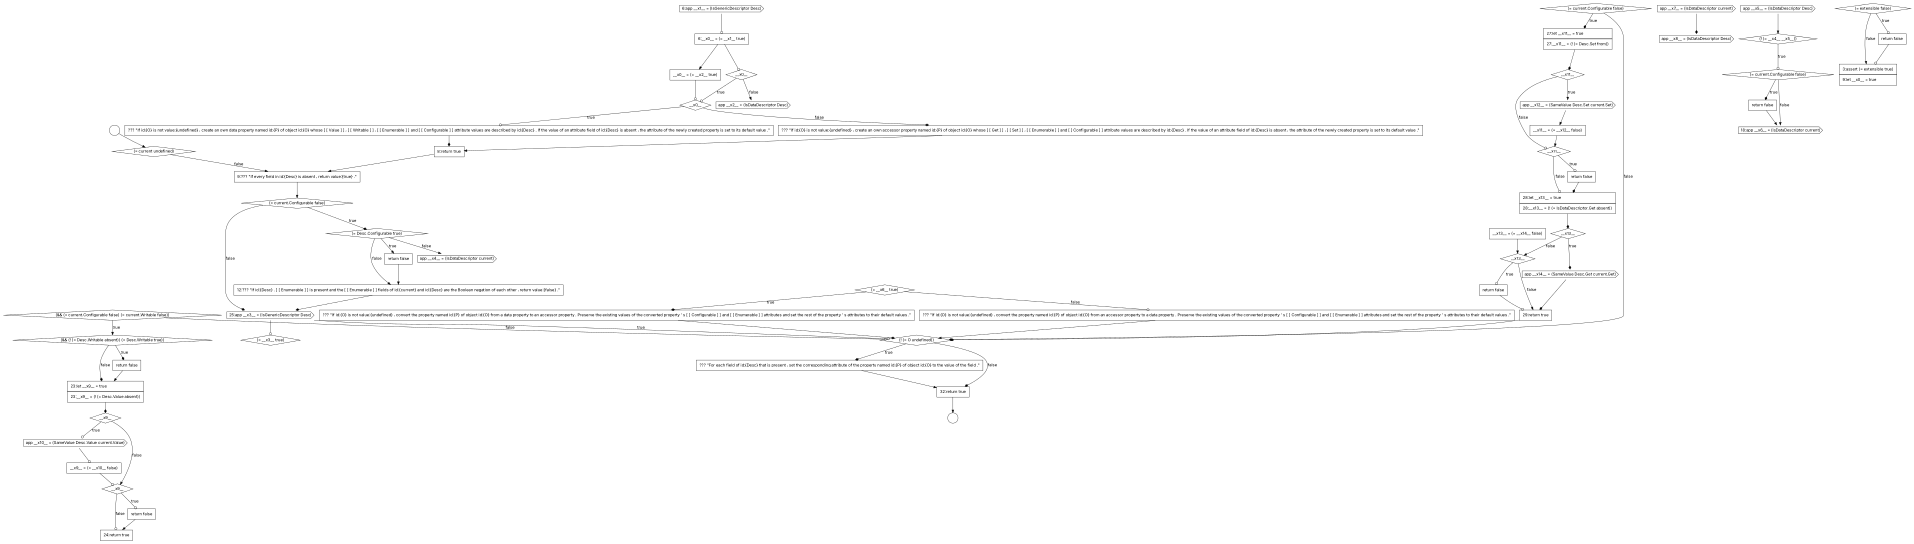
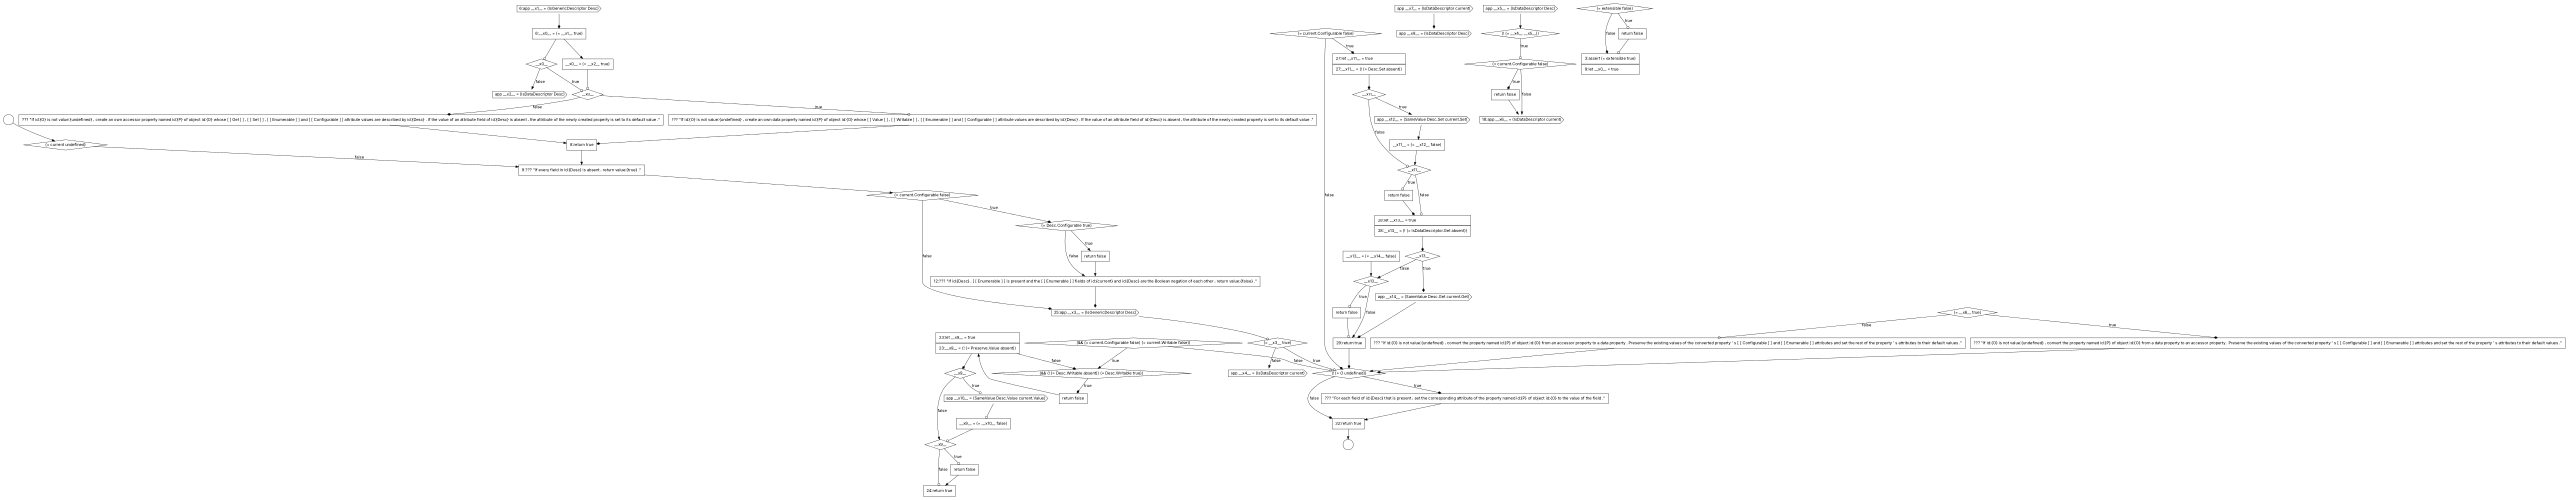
edge "6:app __x1__ = (IsGenericDescriptor Desc)" -> "6:__x0__ = (= __x1__ true)": arrowhead odot -> diamond
edge "(= extensible false)" -> "3:assert (= extensible true)": arrowhead normal -> diamond
node "27:let __x11__ = true": text "27:__x11__ = (! (= Desc.Set from))" -> "27:__x11__ = (! (= Desc.Set absent))"
edge "(= Desc.Configurable true)" -> "app __x4__ = (IsDataDescriptor current)": now "(= __x3__ true)" -> "app __x4__ = (IsDataDescriptor current)"
edge "25:app __x3__ = (IsGenericDescriptor Desc)" -> "(! (= O undefined))": now "(= __x3__ true)" -> "(! (= O undefined))"
edge "(&& (! (= Desc.Writable absent)) (= Desc.Writable true))" -> "23:let __x9__ = true": reversed
node "23:let __x9__ = true": text "23:__x9__ = (! (= Desc.Value absent))" -> "23:__x9__ = (! (= Preserve.Value absent))"
